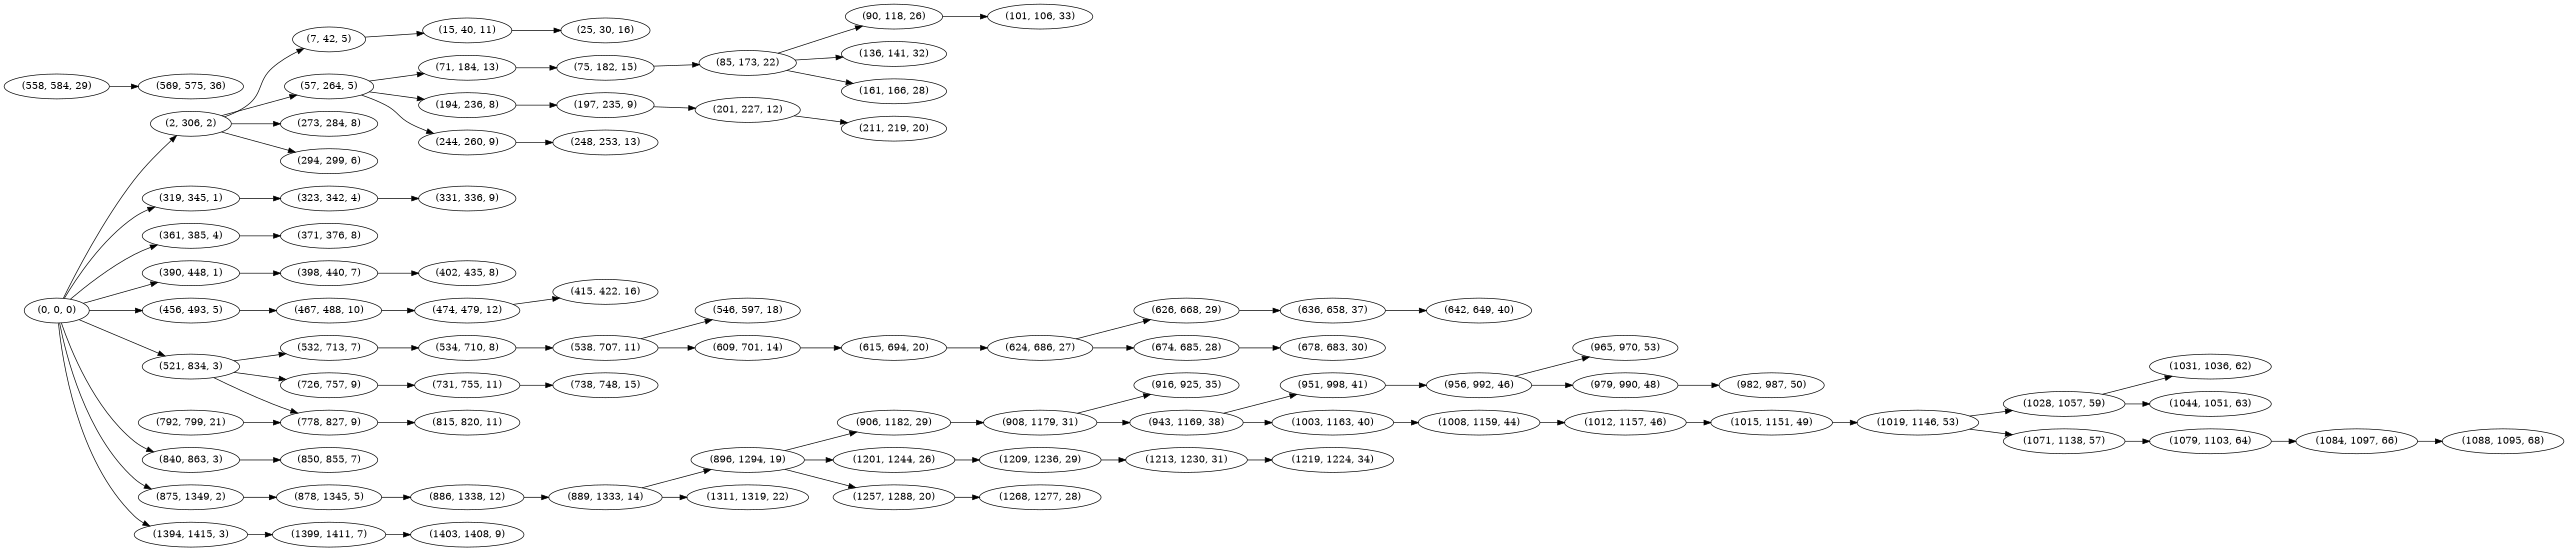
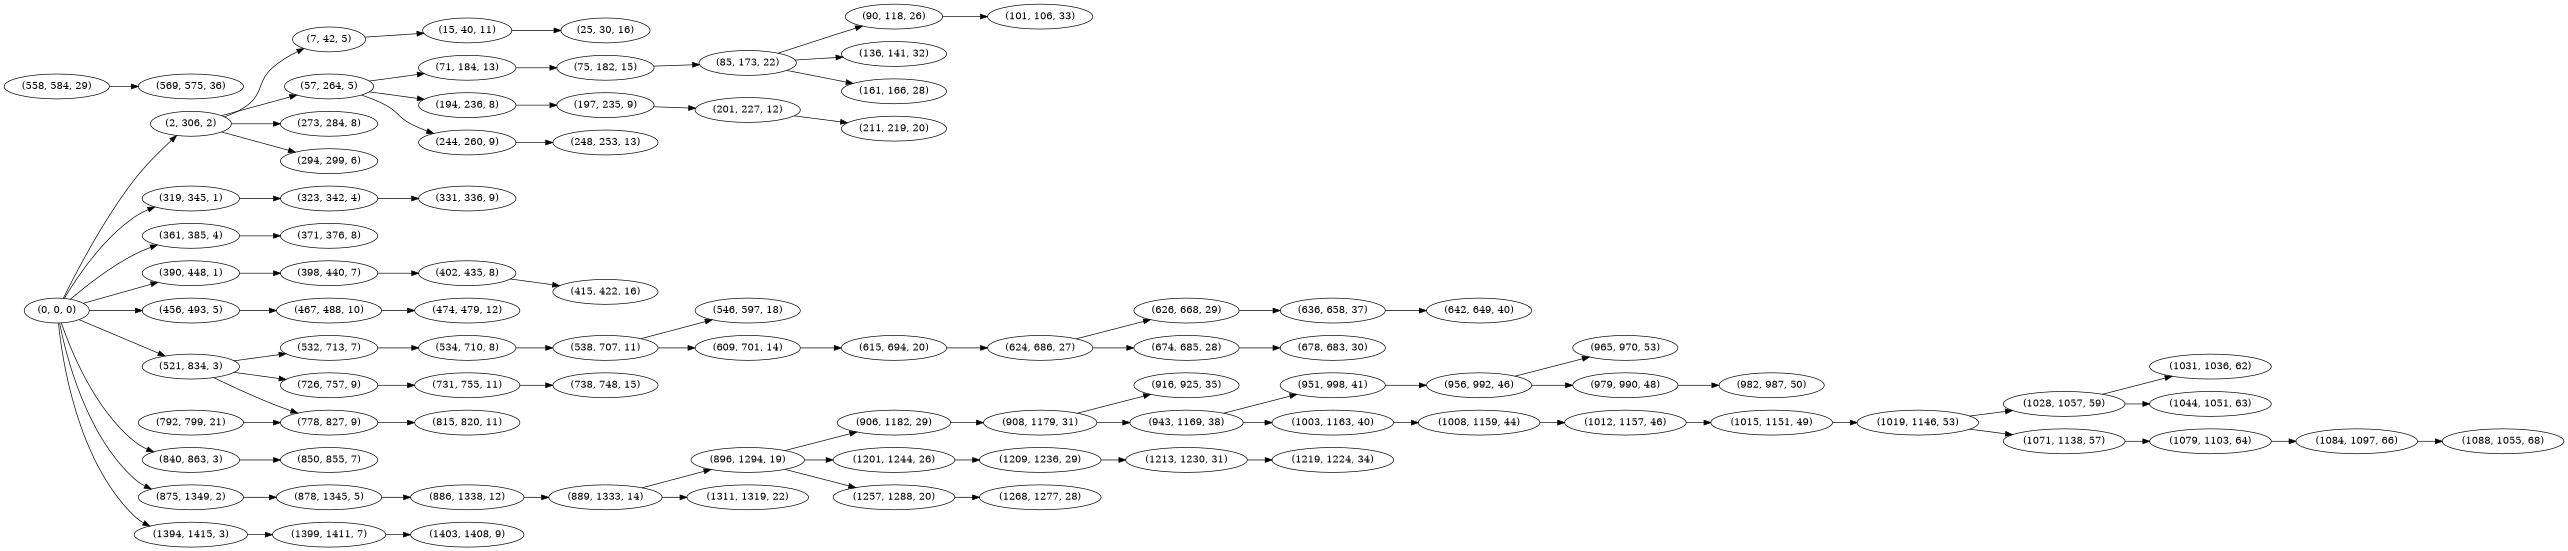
edge "(474, 479, 12)" -> "(415, 422, 16)": now "(402, 435, 8)" -> "(415, 422, 16)"
node "(1088, 1095, 68)": label "(1088, 1095, 68)" -> "(1088, 1055, 68)"
